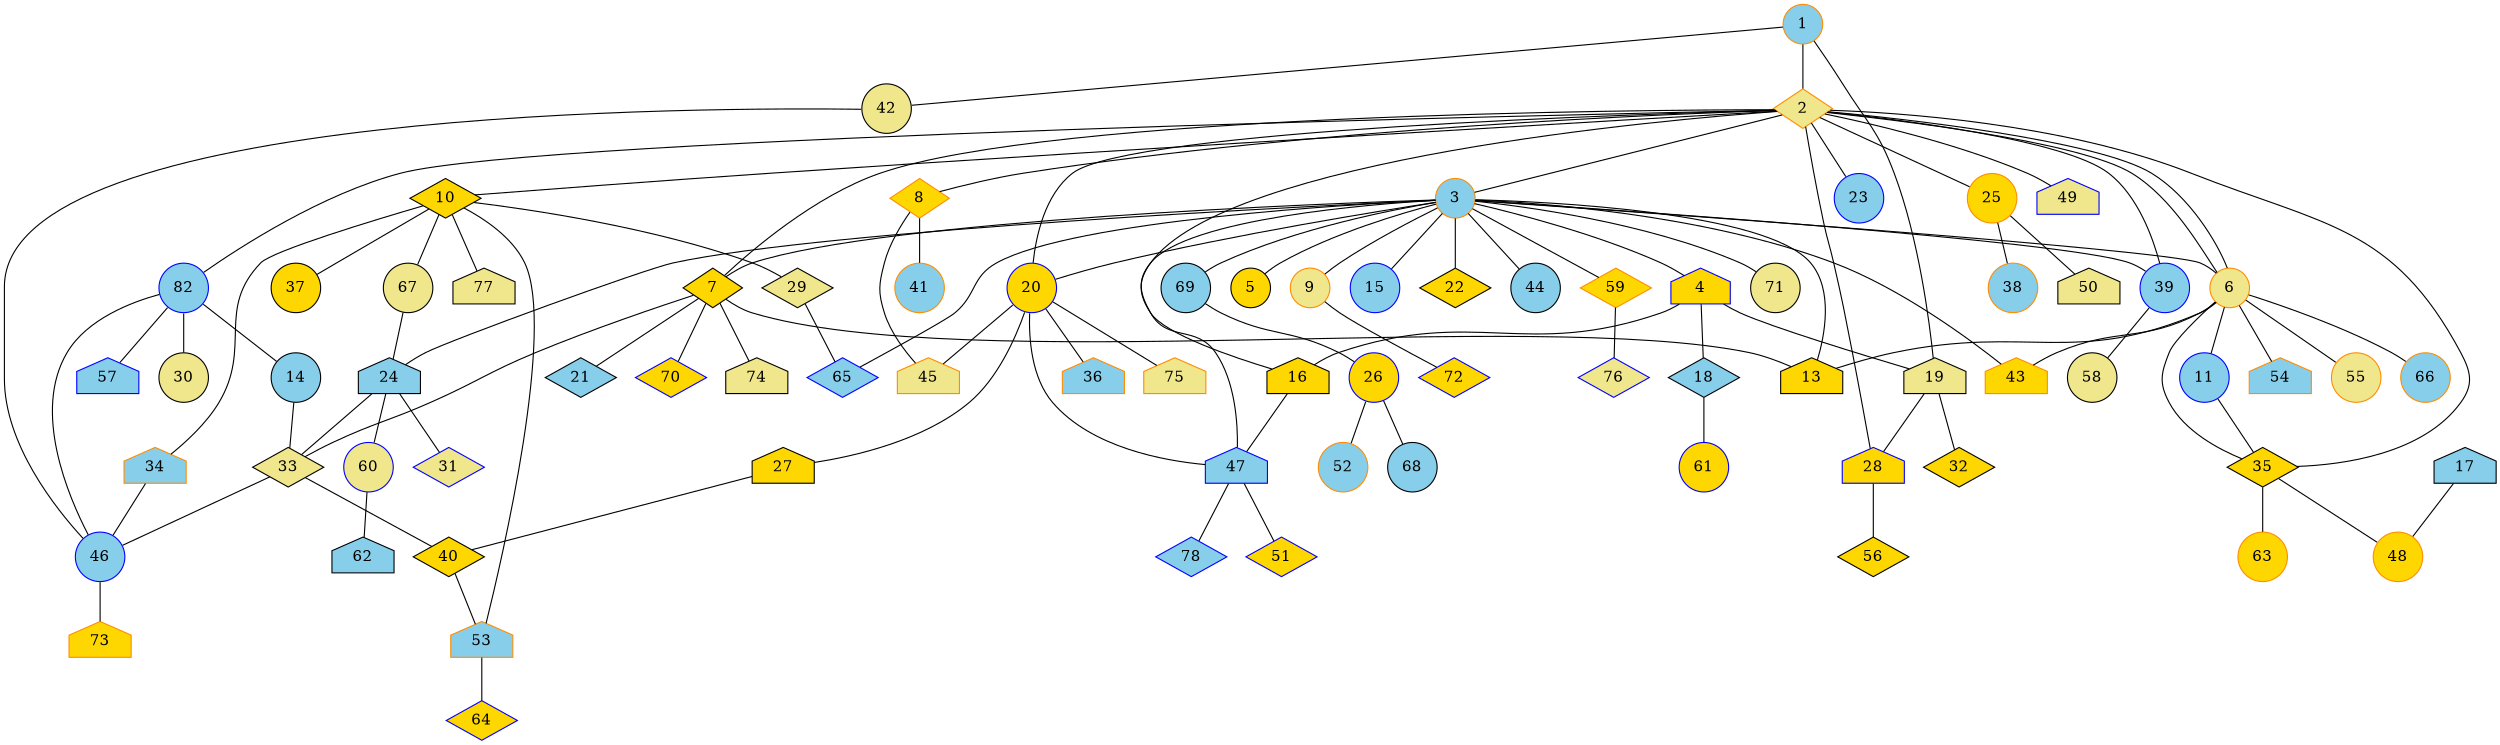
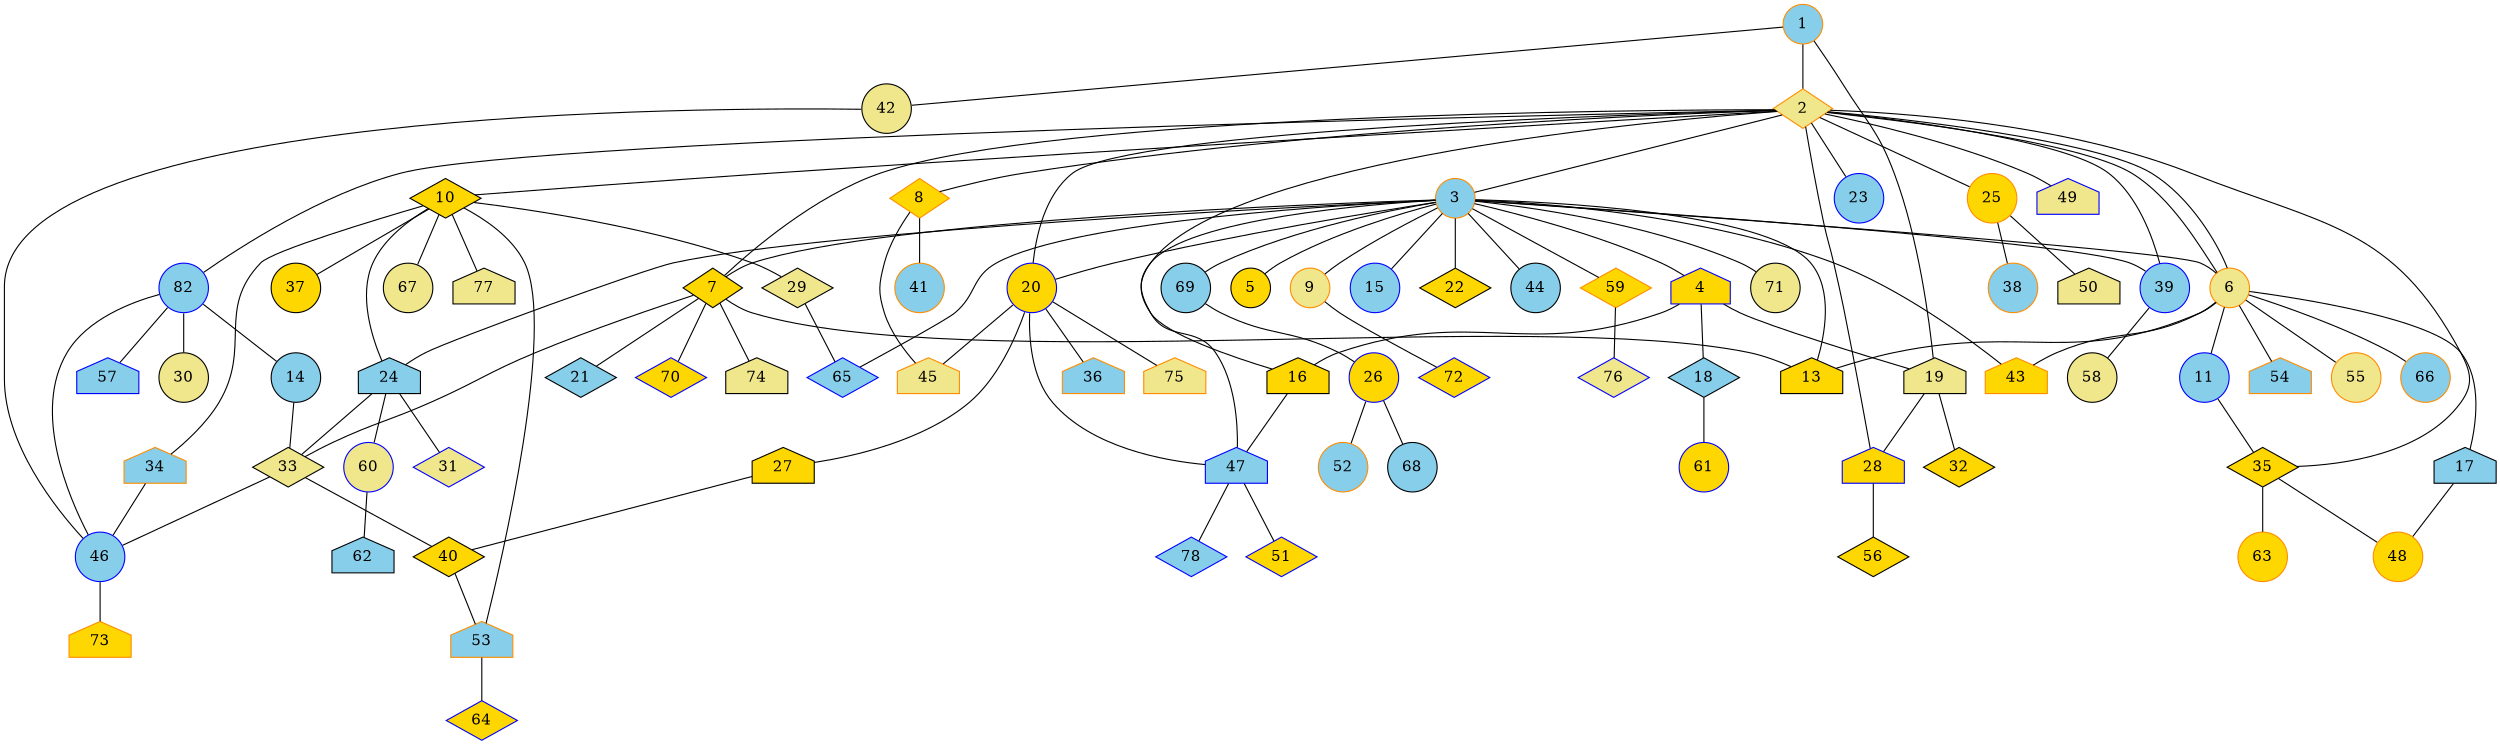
edge "67" -- "24": now "10" -- "24"
edge "6" -- "35": now "6" -- "17"
